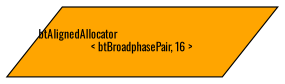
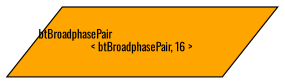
node "btAlignedAllocator < btBroadphasePair, 16 >": label "btAlignedAllocator < btBroadphasePair, 16 >" -> "btBroadphasePair < btBroadphasePair, 16 >"
